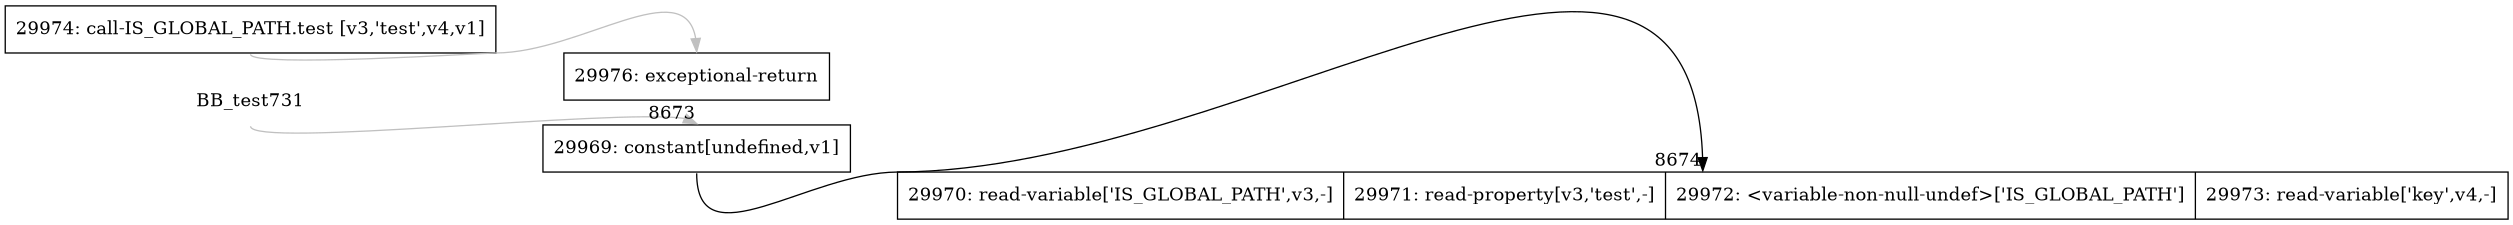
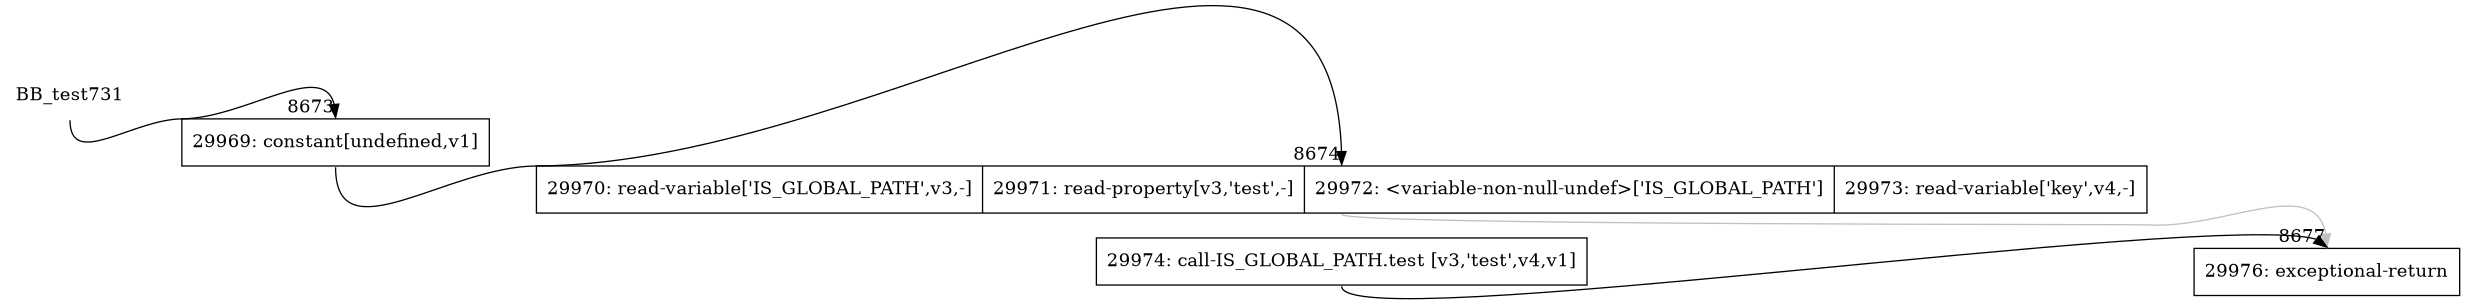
edge "29974: call-IS_GLOBAL_PATH.test [v3,'test',v4,v1]" -> "29976: exceptional-return": color gray -> black
edge "BB_test731" -> "29969: constant[undefined,v1]": color gray -> black
edge "29970: read-variable['IS_GLOBAL_PATH',v3,-]" -> "29976: exceptional-return": added
